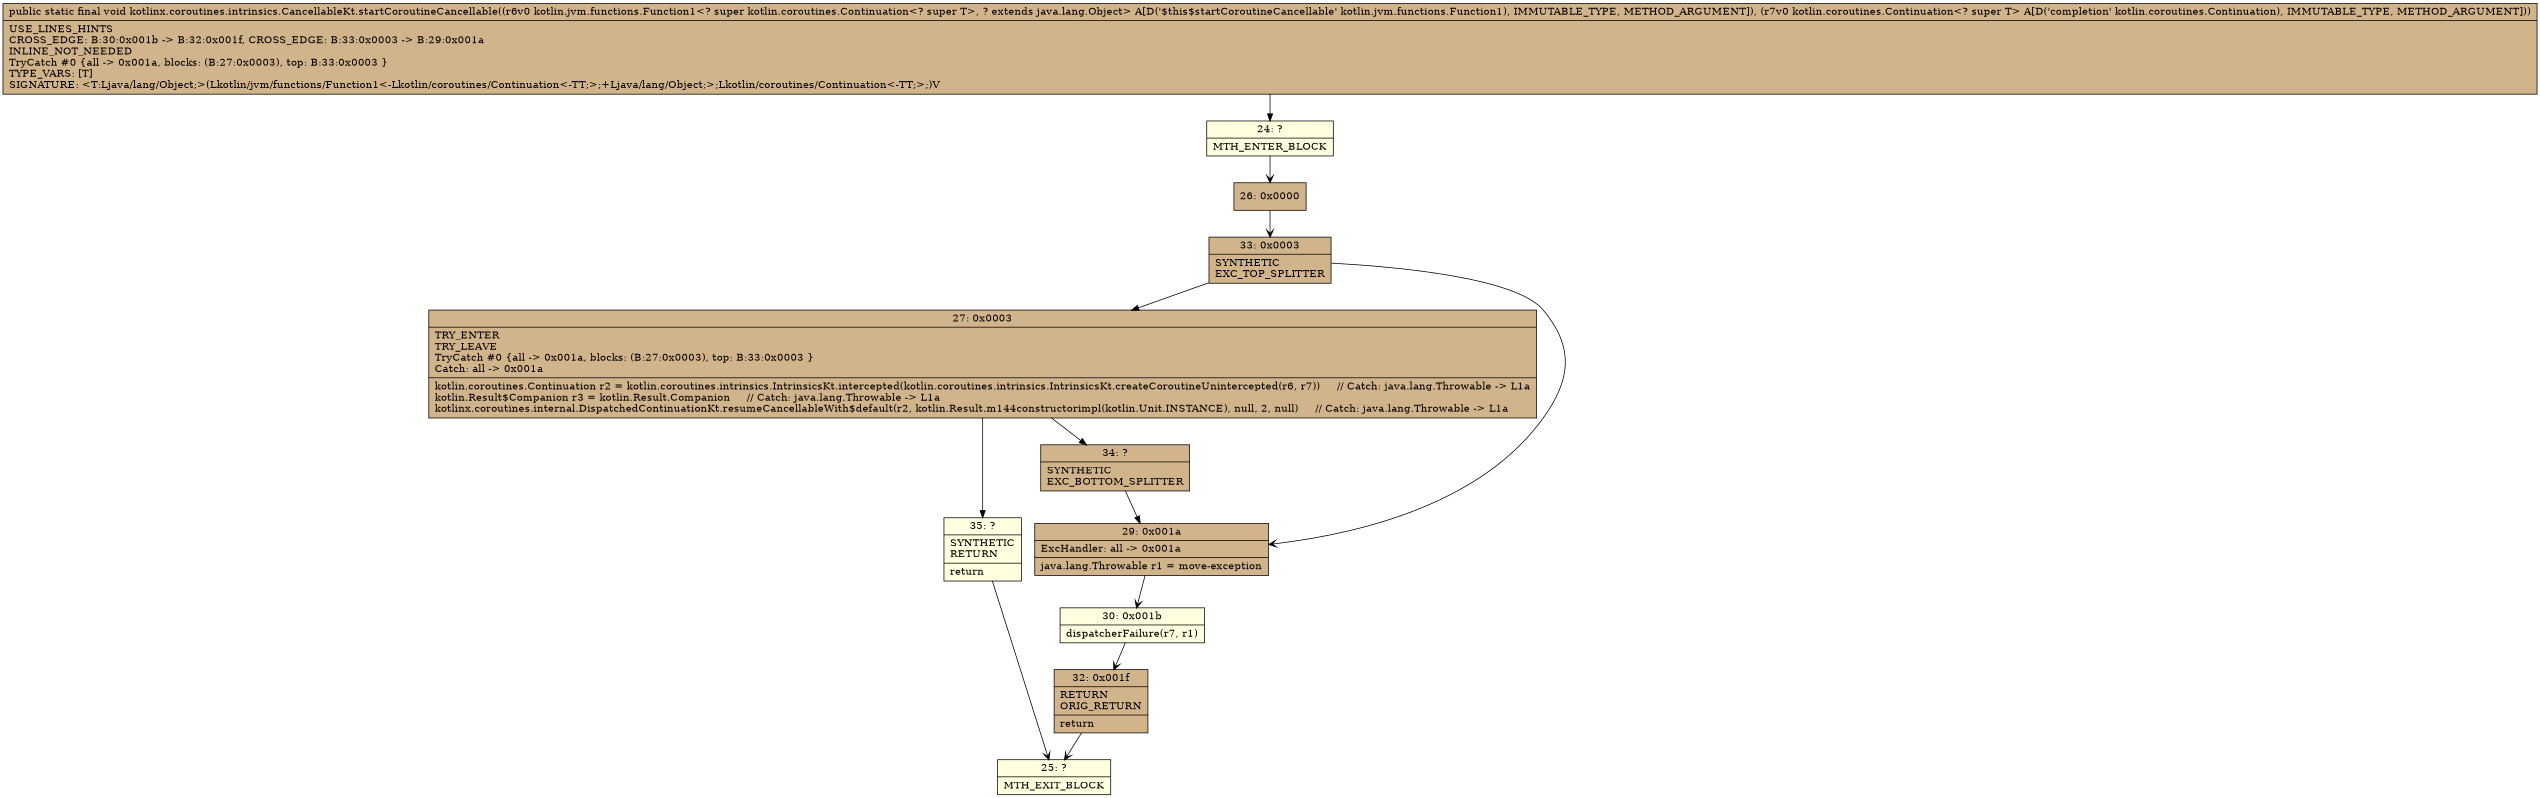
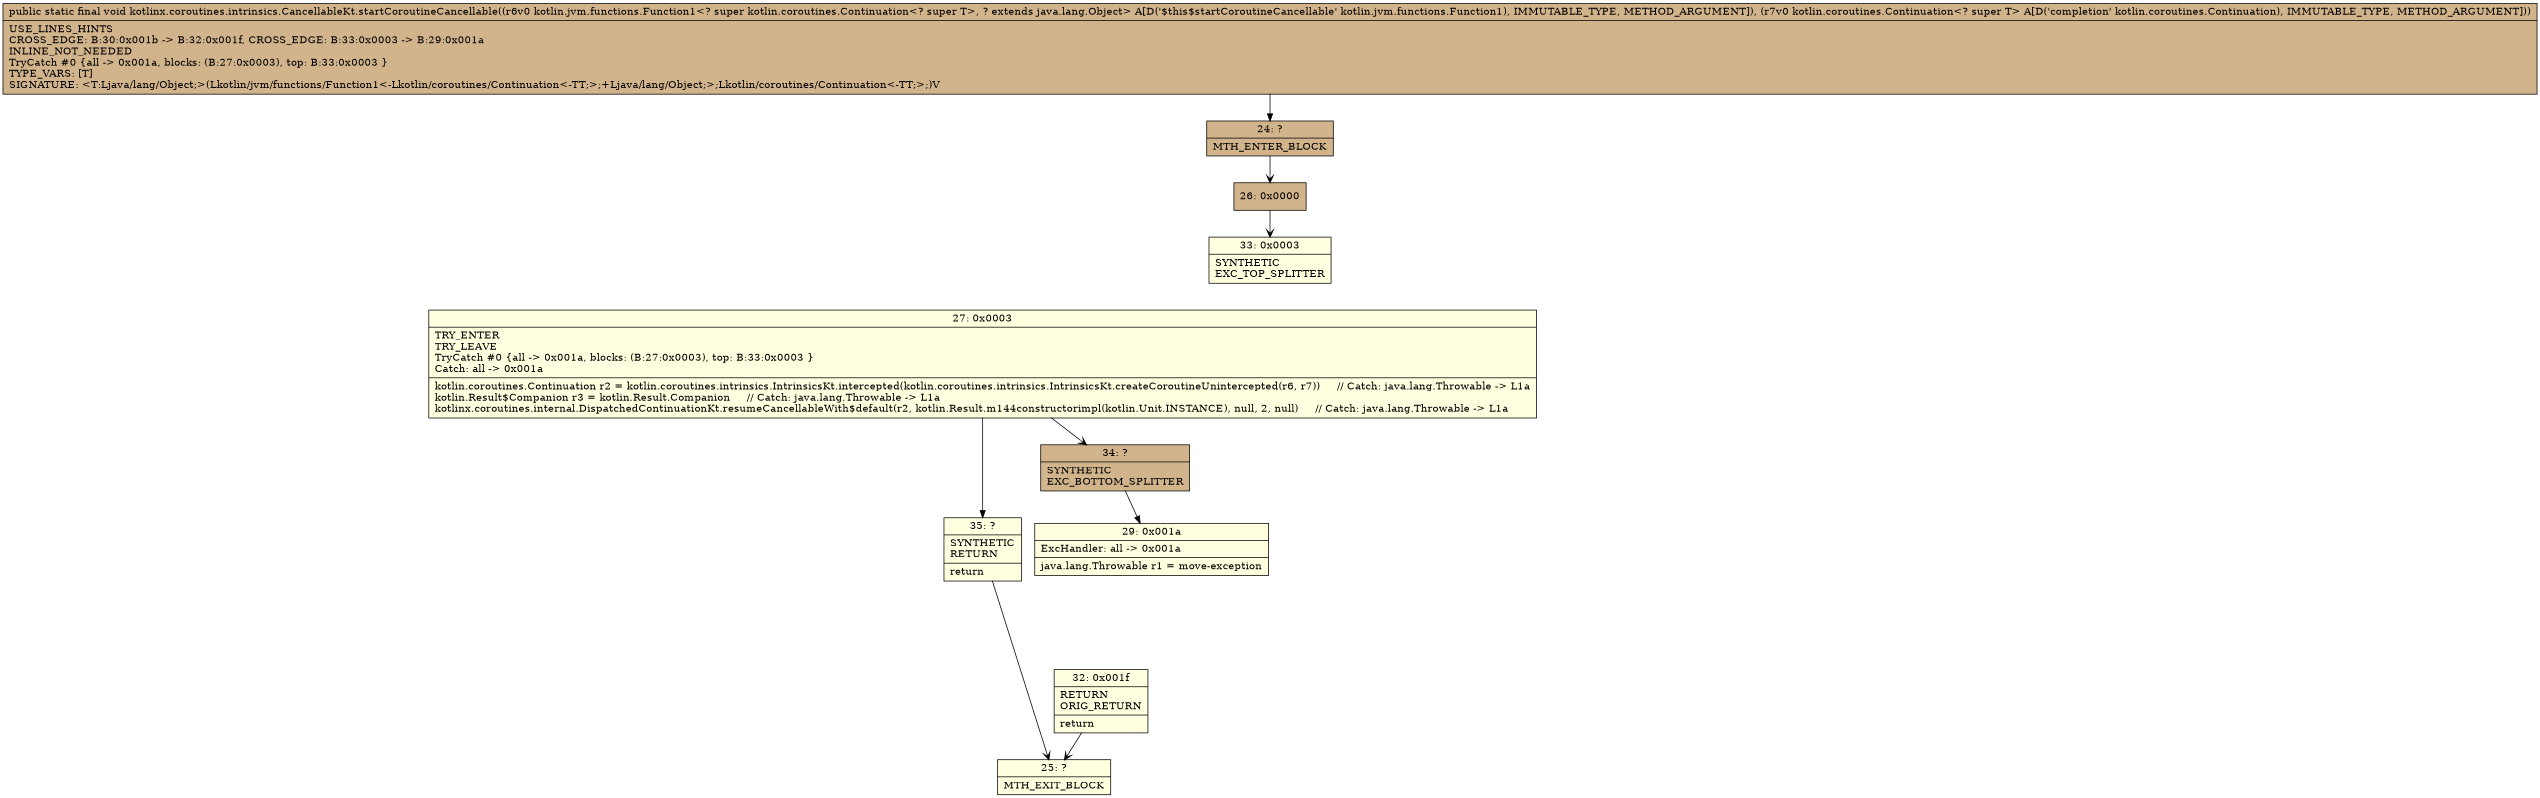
node "24: ?": fillcolor lightyellow -> tan
node "33: 0x0003": fillcolor tan -> lightyellow
edge "33: 0x0003" -> "27: 0x0003": removed
node "27: 0x0003": fillcolor tan -> lightyellow
edge "33: 0x0003" -> "29: 0x001a": removed
edge "27: 0x0003" -> "34: ?": arrowhead normal -> vee
node "29: 0x001a": fillcolor tan -> lightyellow
node "30: 0x001b": removed
node "32: 0x001f": fillcolor tan -> lightyellow
